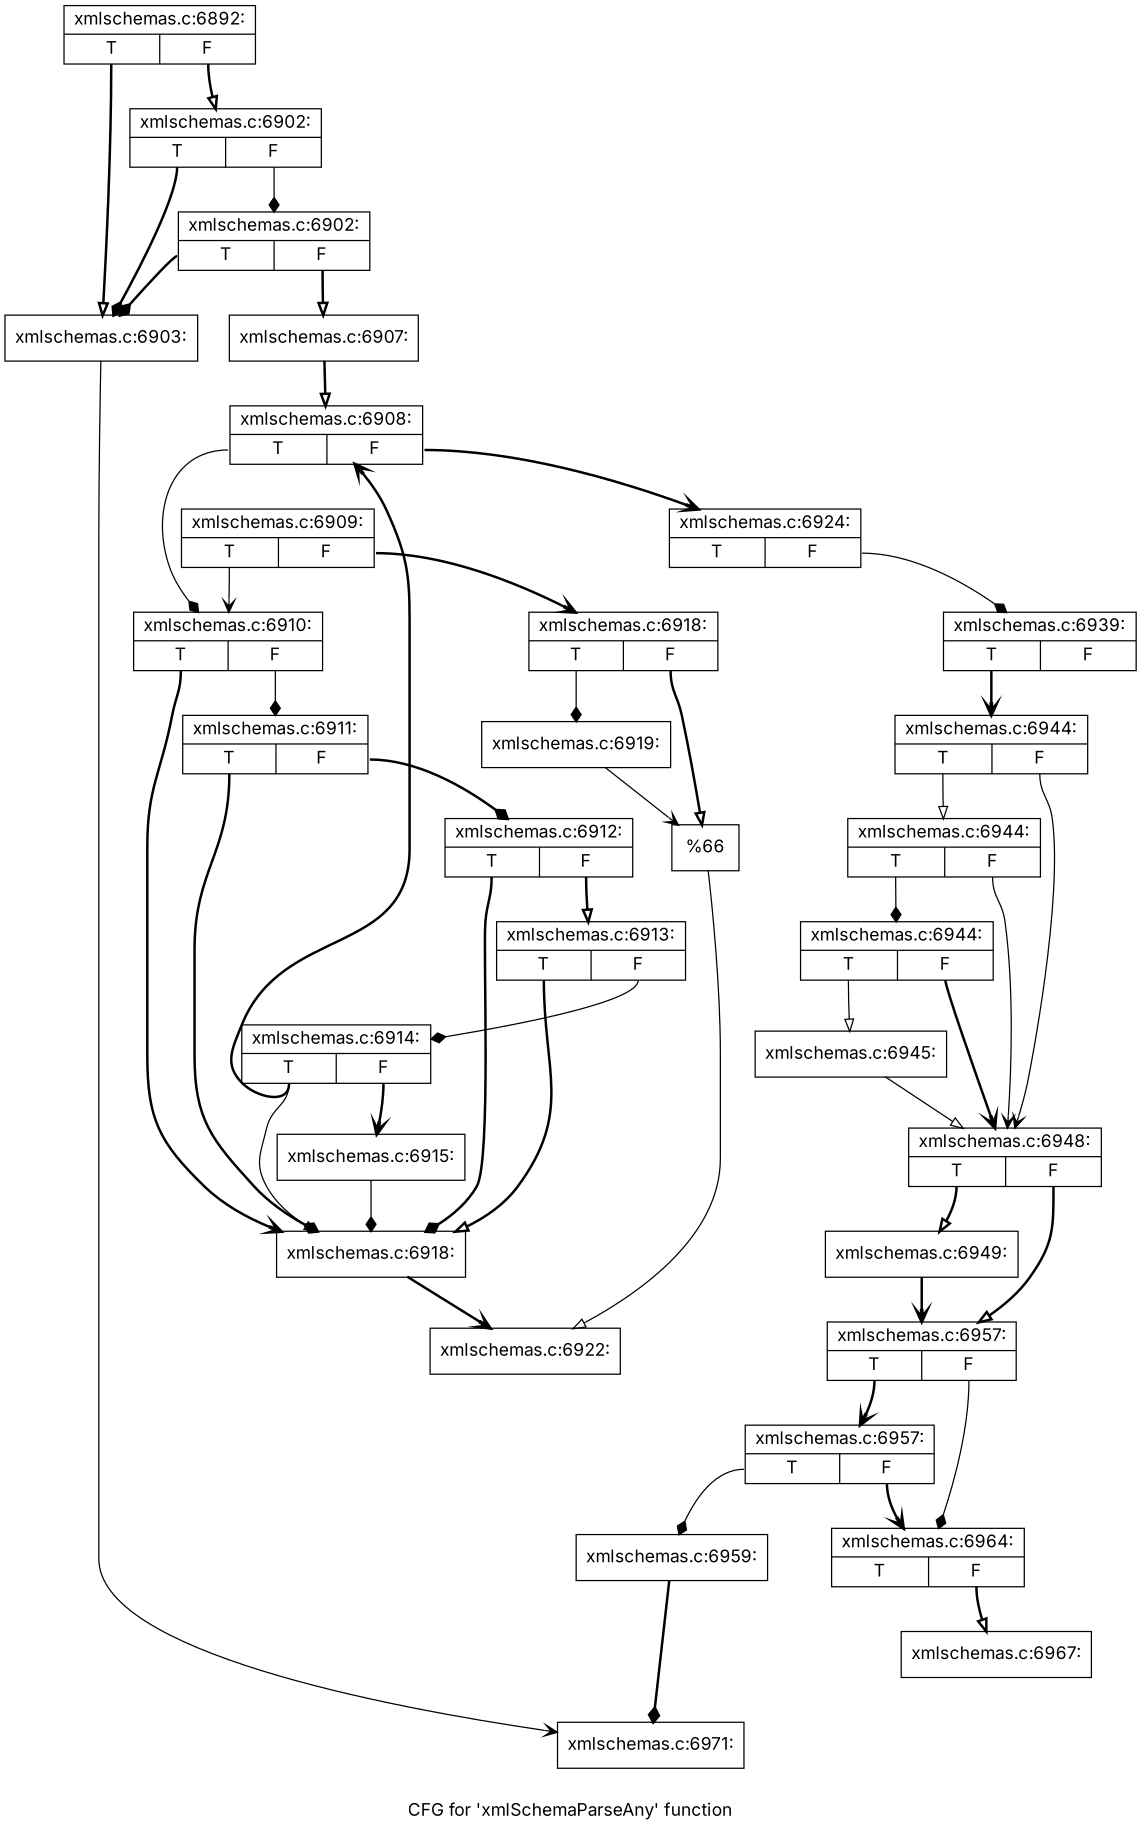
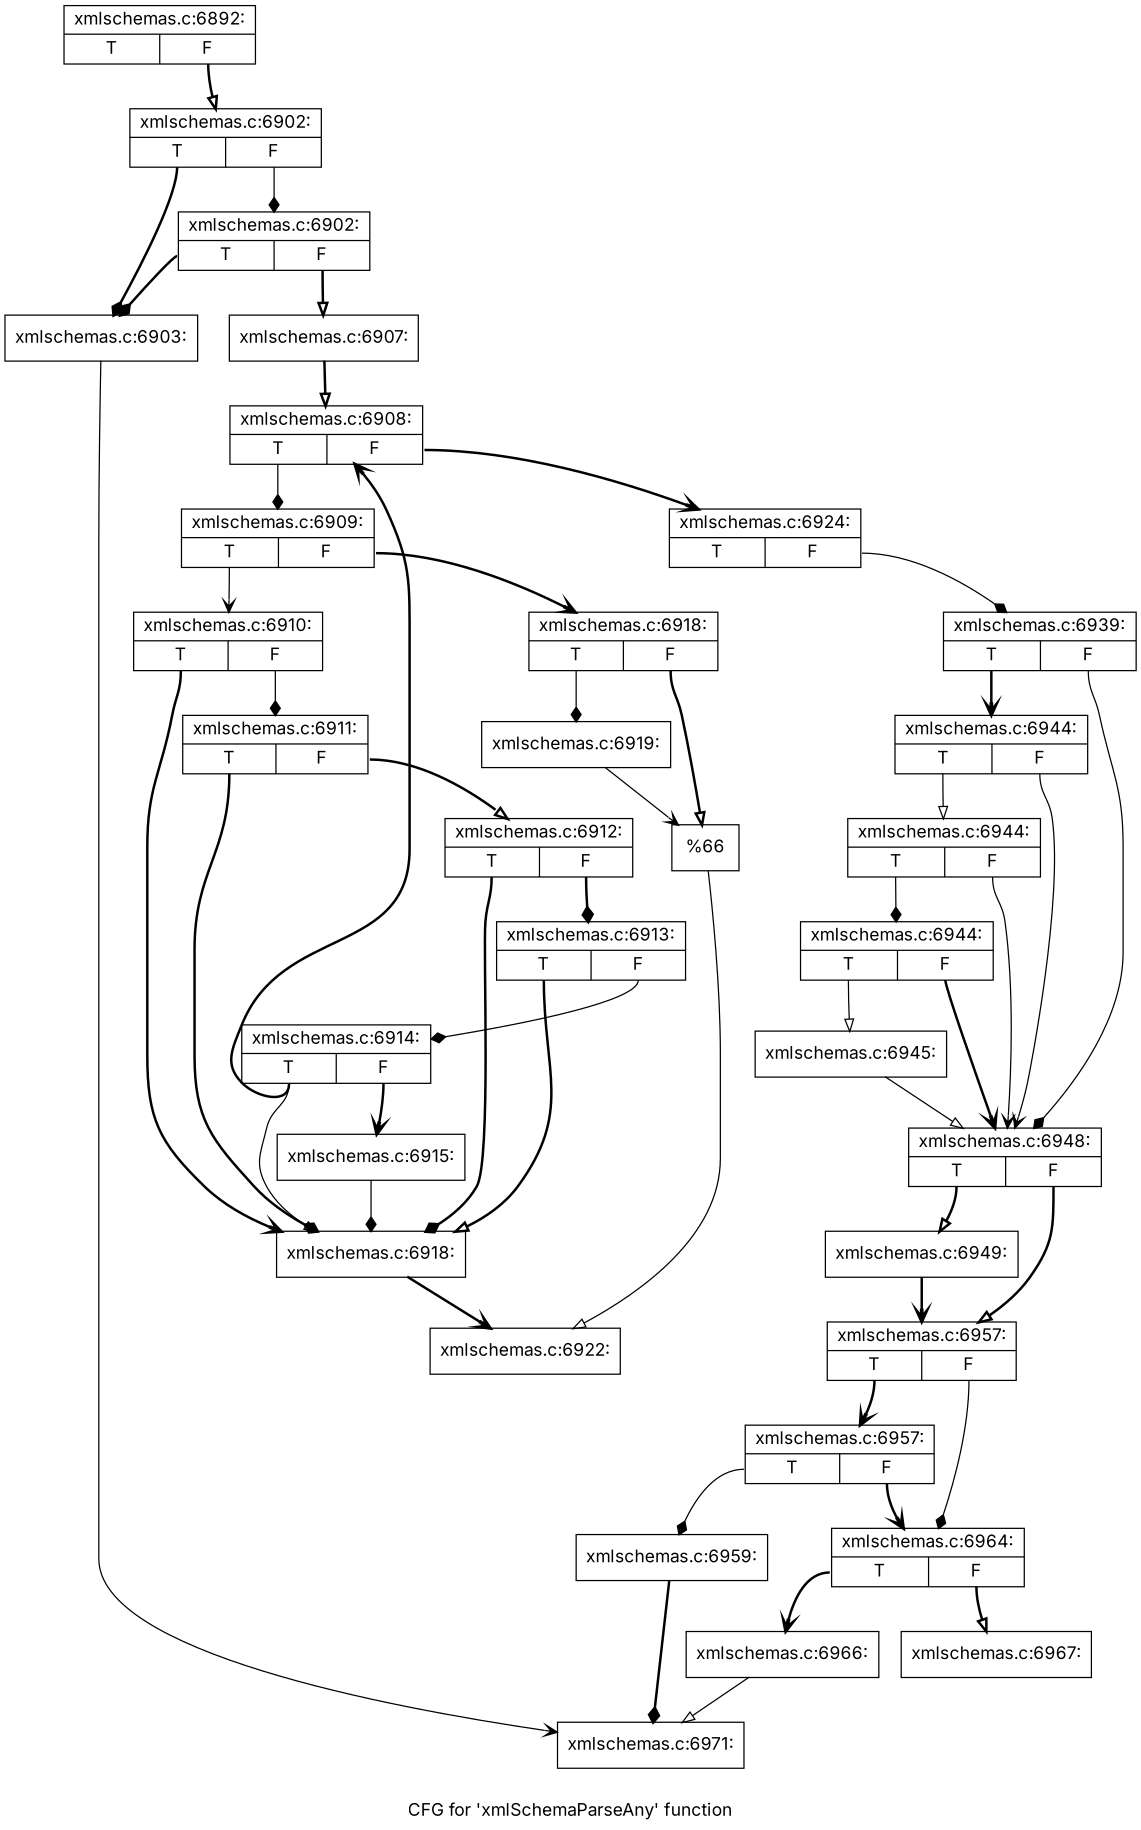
edge "xmlschemas.c:6892:" -> "xmlschemas.c:6903:": removed
edge "xmlschemas.c:6908:" -> "xmlschemas.c:6910:": now "xmlschemas.c:6908:" -> "xmlschemas.c:6909:"
edge "xmlschemas.c:6911:" -> "xmlschemas.c:6912:": arrowhead diamond -> onormal
edge "xmlschemas.c:6912:" -> "xmlschemas.c:6913:": arrowhead onormal -> diamond
edge "xmlschemas.c:6939:" -> "xmlschemas.c:6948:": added
node "xmlschemas.c:6966:": added
